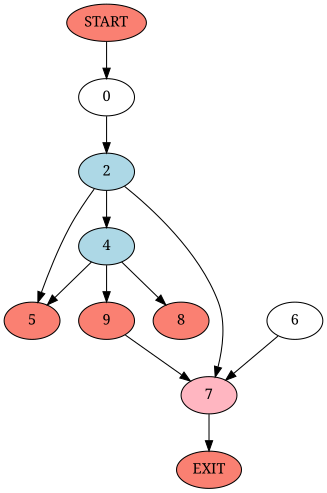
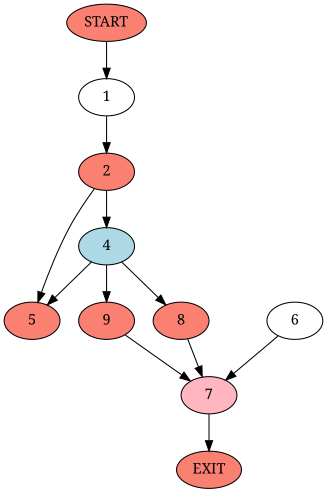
node "0": label "0" -> "1"
node "2": fillcolor lightblue -> salmon
edge "2" -> "7": now "8" -> "7"
